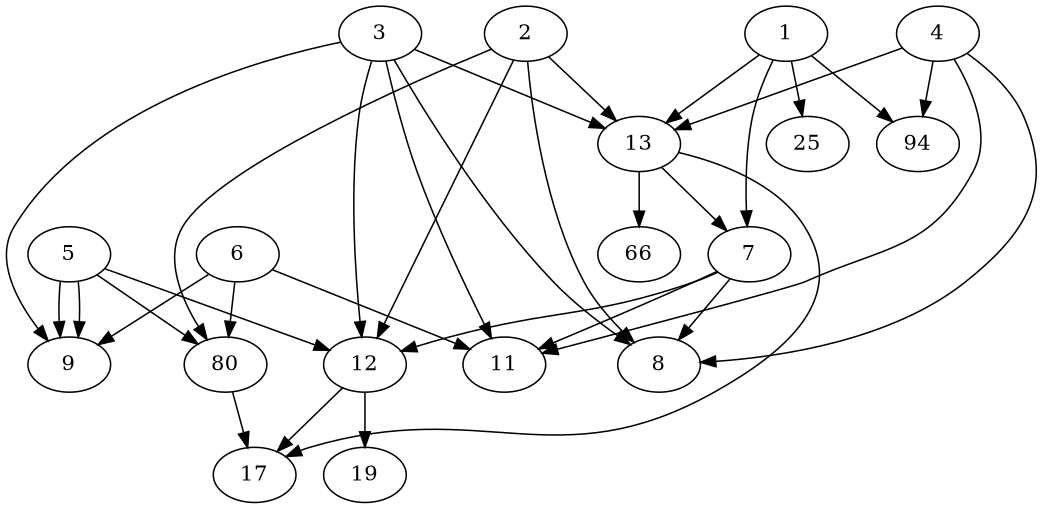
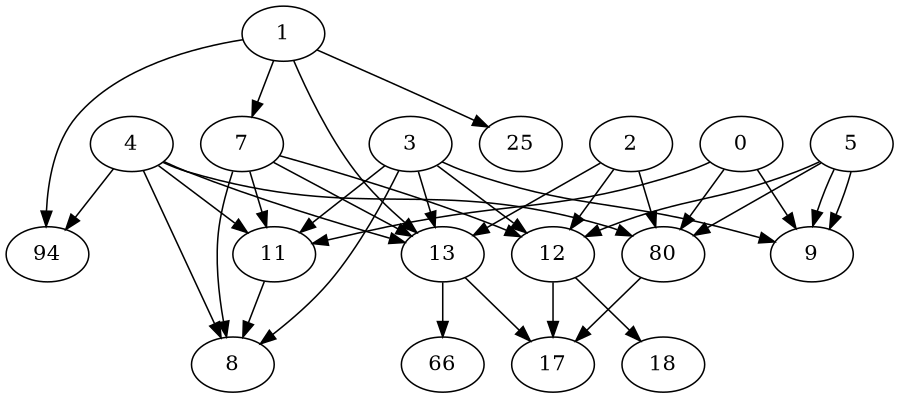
edge "13" -> "7": reversed
edge "4" -> "80": added
edge "2" -> "8": now "11" -> "8"
node "6": label "6" -> "0"
node "19": label "19" -> "18"
